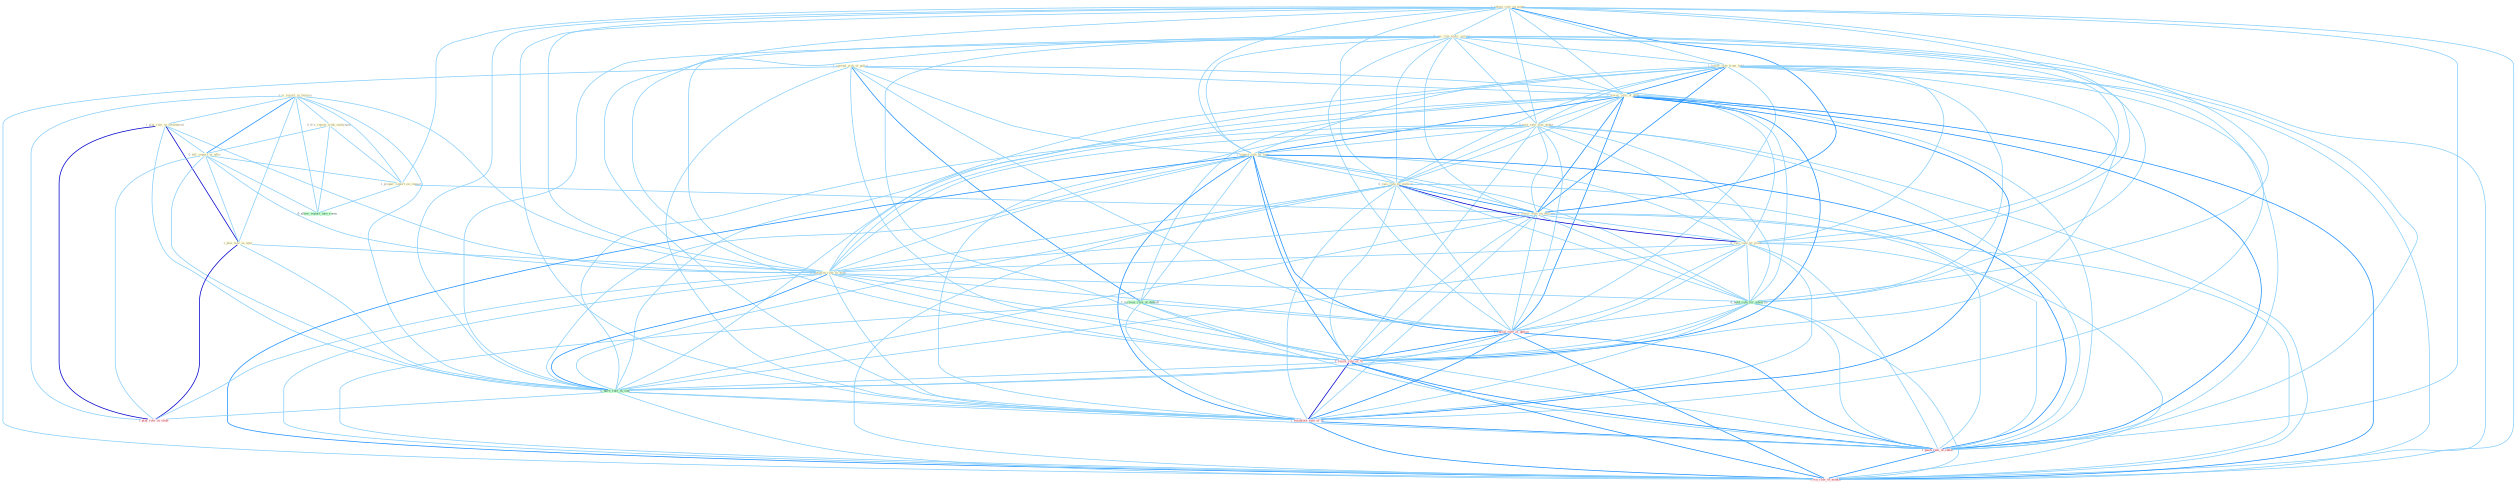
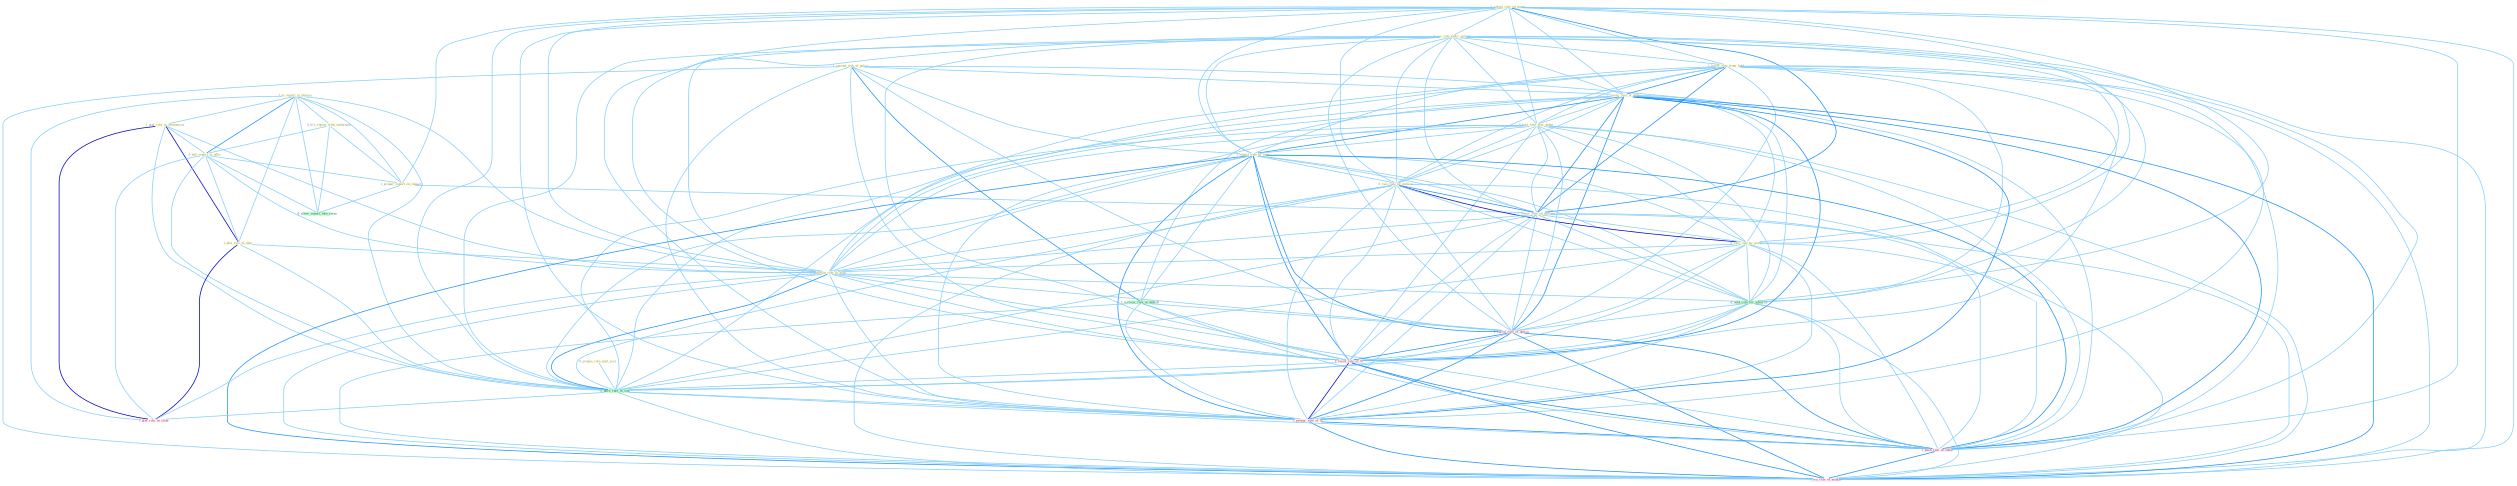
edge "0_lower_rate_from_hold" -- "0_rais_rate_by_point": removed
node "0_propos_rule_next_year": added
node "1_establish_rate_of_%": label "1_establish_rate_of_%" -> "1_prepar_rate_of_%"
